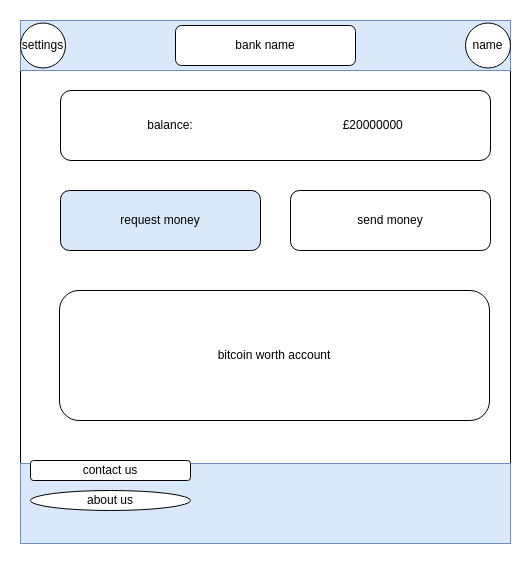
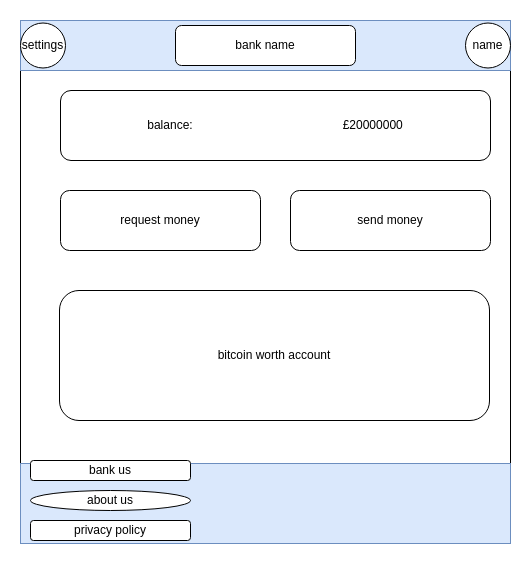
node "request money": fillcolor #dae8fc -> #ffffff
node "contact us": label "contact us" -> "bank us"
node "privacy policy": added
